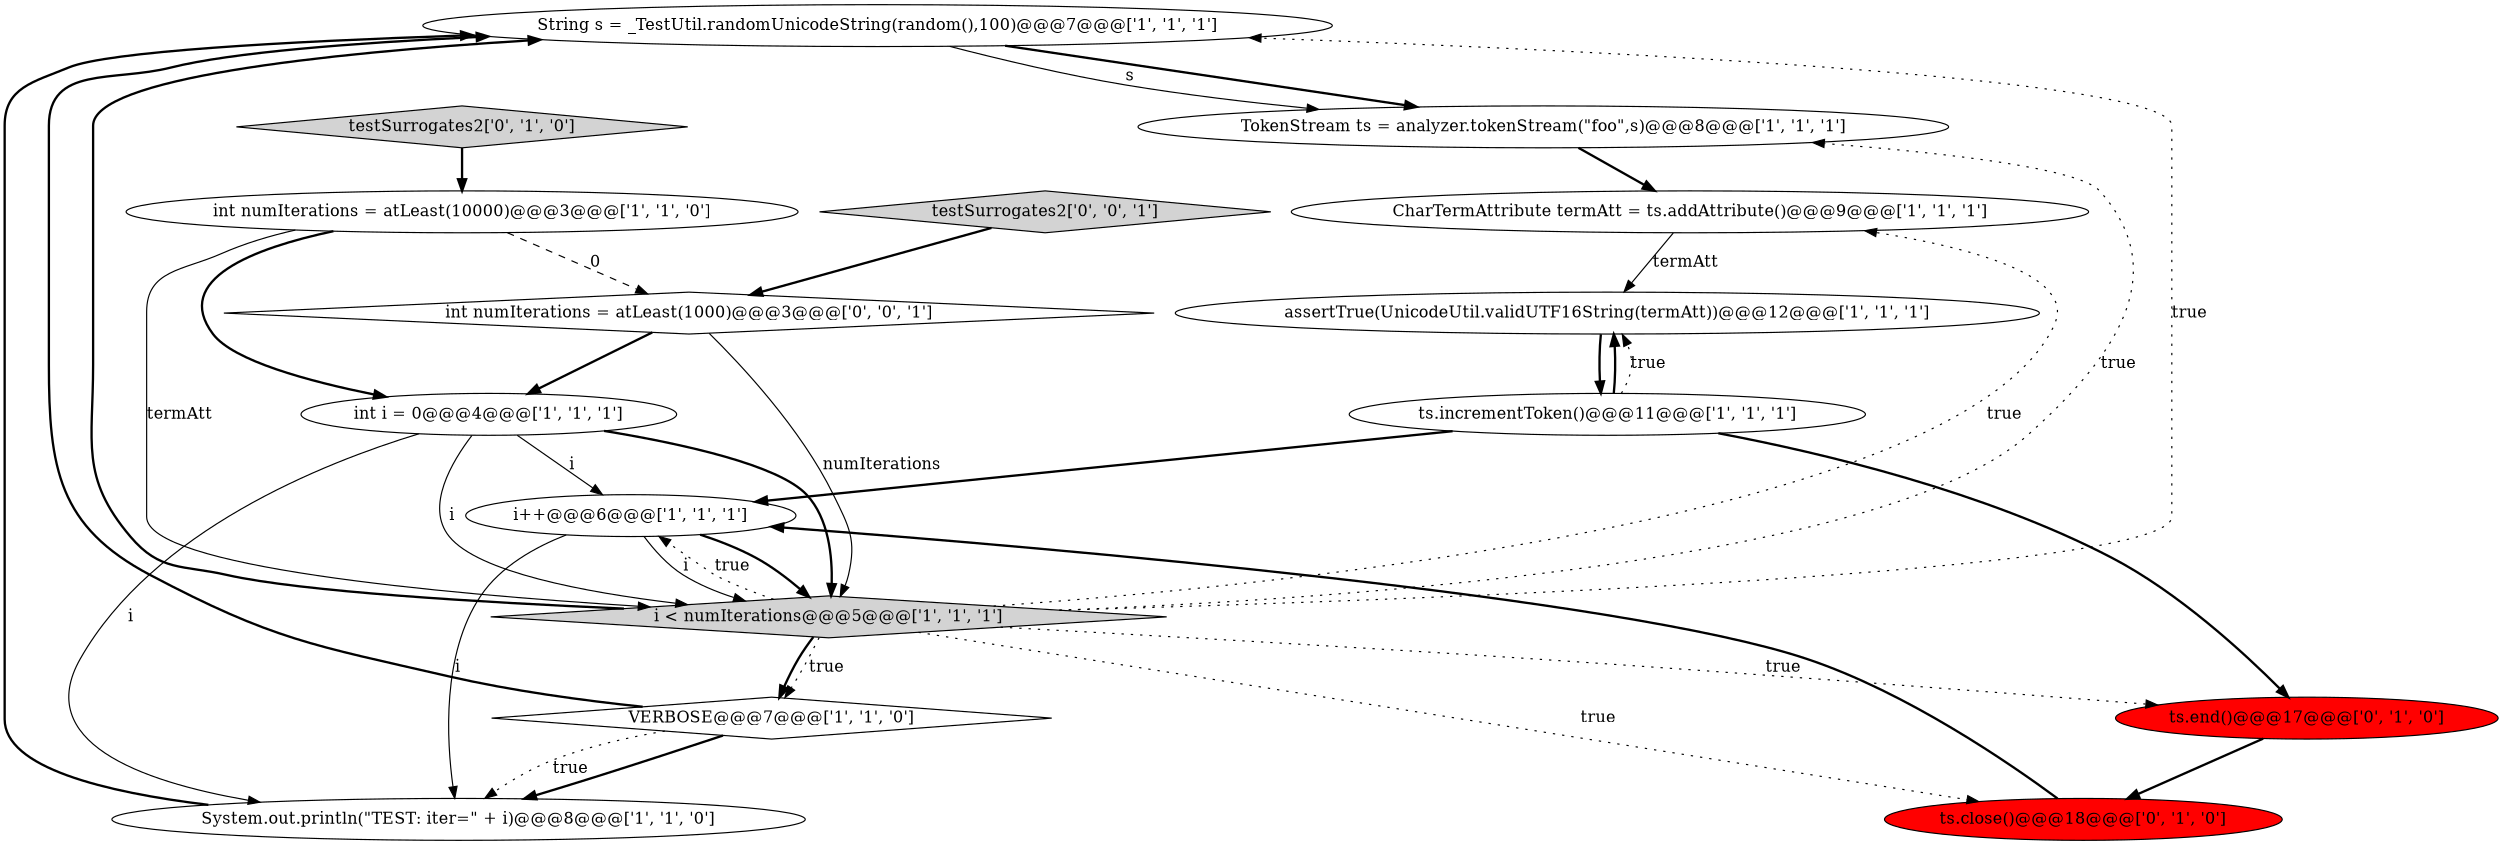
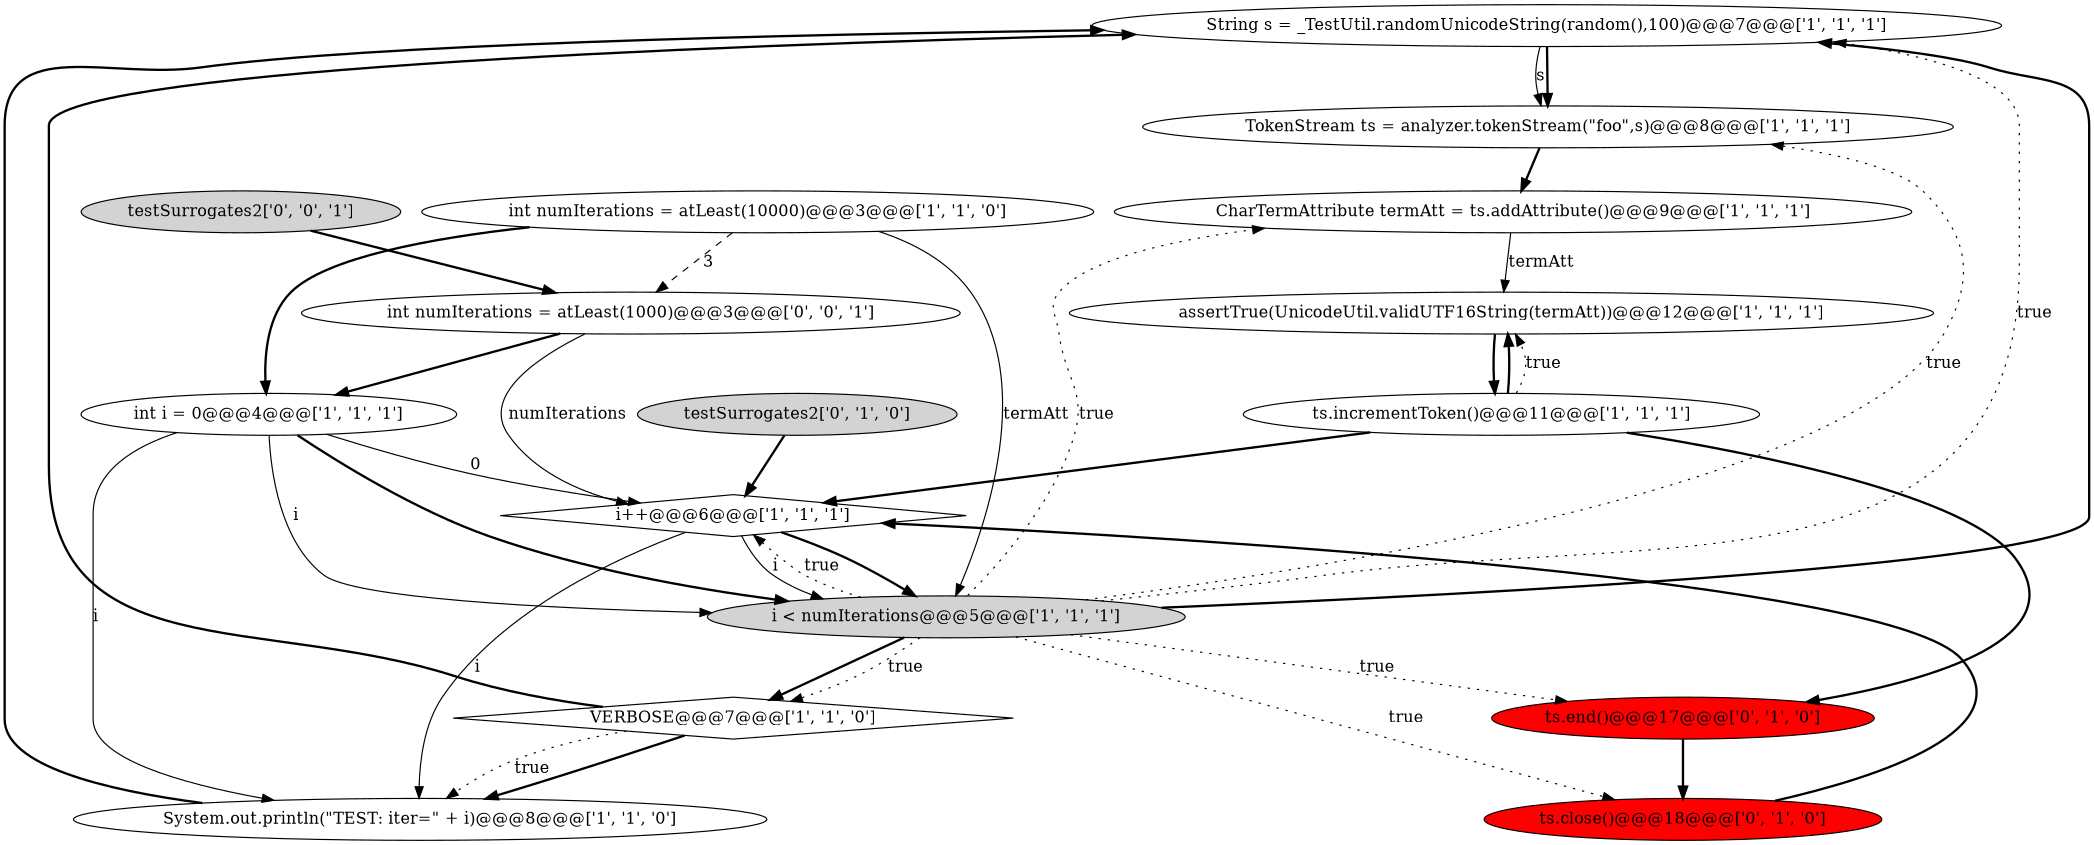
node "testSurrogates2['0', '1', '0']": shape diamond -> ellipse
edge "testSurrogates2['0', '1', '0']" -> "int numIterations = atLeast(10000)@@@3@@@['1', '1', '0']": now "testSurrogates2['0', '1', '0']" -> "i++@@@6@@@['1', '1', '1']"
node "testSurrogates2['0', '0', '1']": shape diamond -> ellipse
edge "int numIterations = atLeast(10000)@@@3@@@['1', '1', '0']" -> "int numIterations = atLeast(1000)@@@3@@@['0', '0', '1']": label "0" -> "3"
node "int numIterations = atLeast(1000)@@@3@@@['0', '0', '1']": shape diamond -> ellipse
edge "int numIterations = atLeast(1000)@@@3@@@['0', '0', '1']" -> "i < numIterations@@@5@@@['1', '1', '1']": now "int numIterations = atLeast(1000)@@@3@@@['0', '0', '1']" -> "i++@@@6@@@['1', '1', '1']"
edge "int i = 0@@@4@@@['1', '1', '1']" -> "i++@@@6@@@['1', '1', '1']": label "i" -> "0"
node "i++@@@6@@@['1', '1', '1']": shape ellipse -> diamond
node "i < numIterations@@@5@@@['1', '1', '1']": shape diamond -> ellipse
